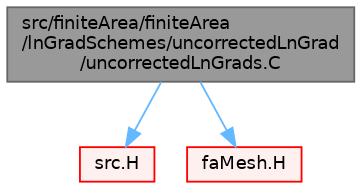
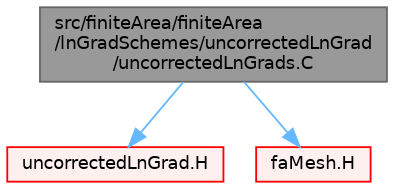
node "src.H": label "src.H" -> "uncorrectedLnGrad.H"
